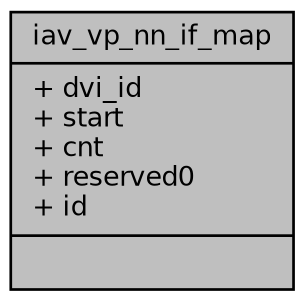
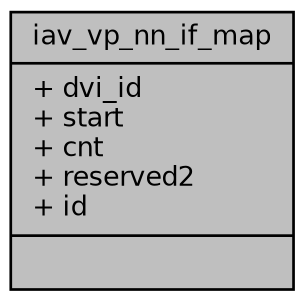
node "iav_vp_nn_if_map": text "+ reserved0" -> "+ reserved2"
